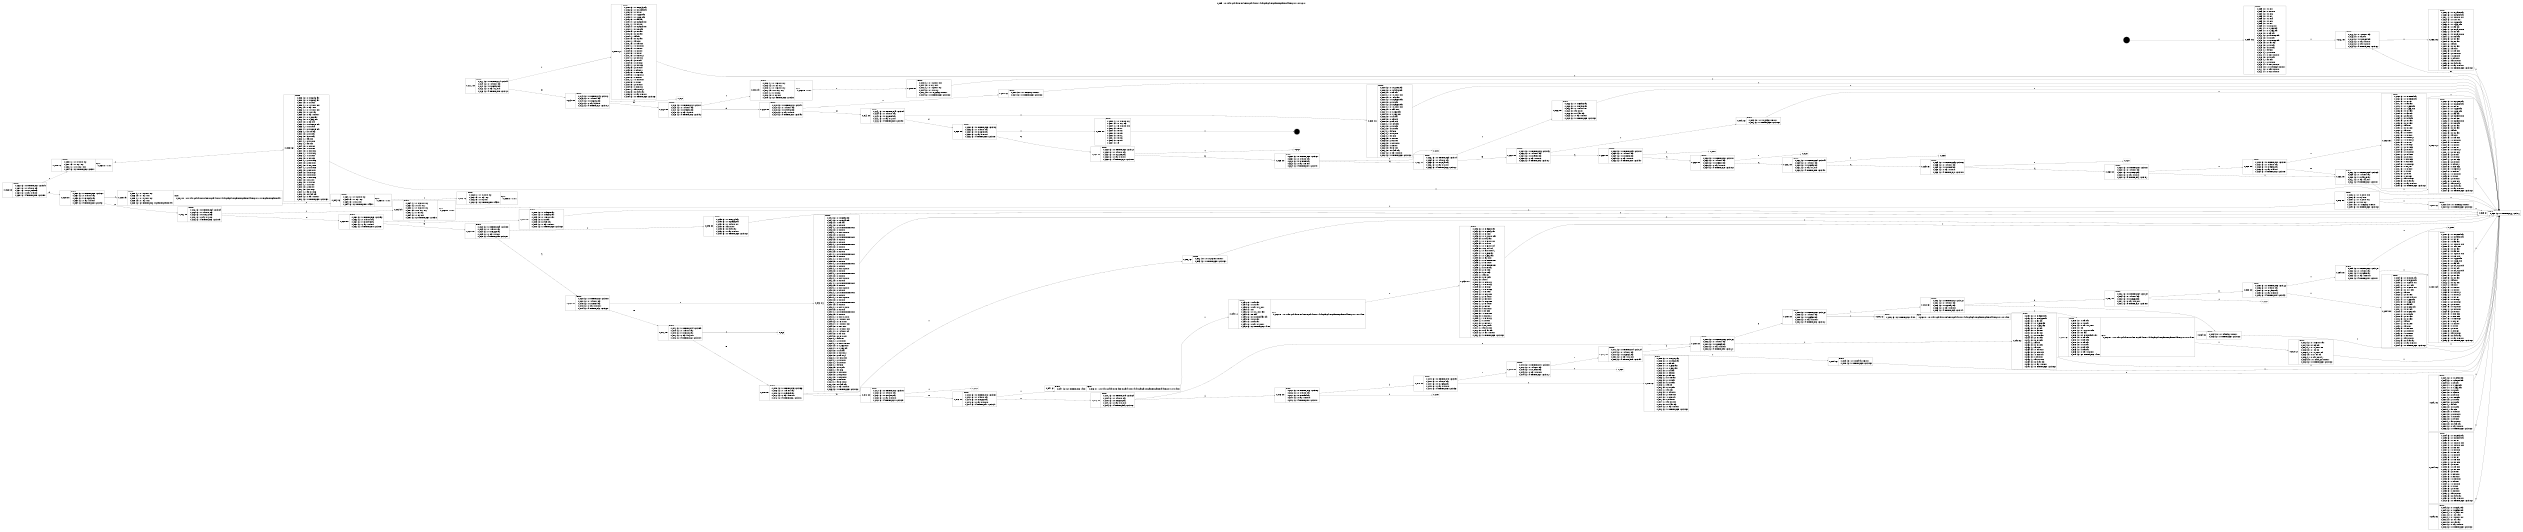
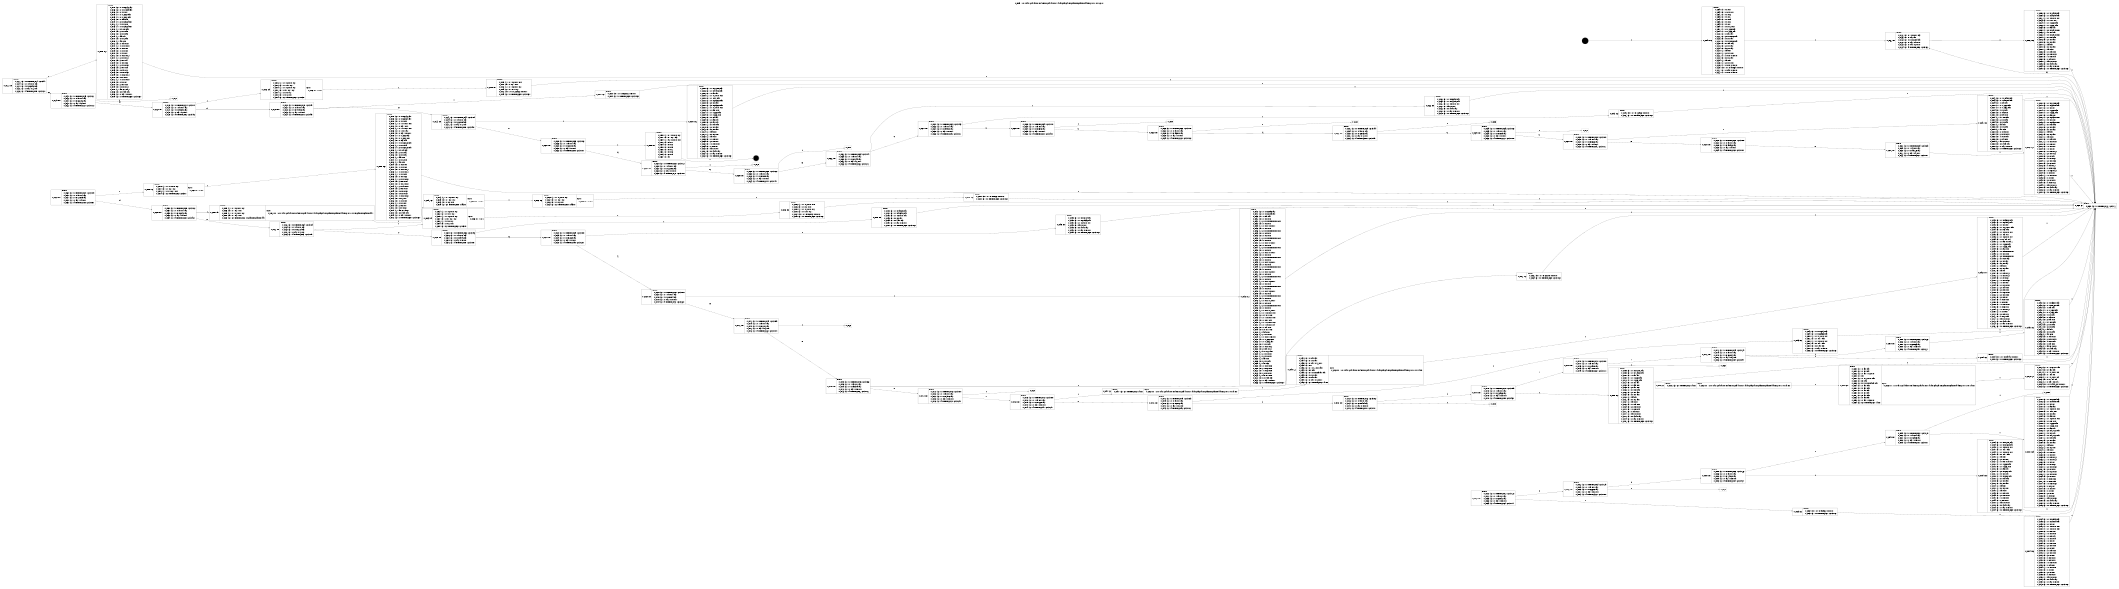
node "0x401f68 [137]": removed
edge "0x4015fc [28]" -> "0x401634 [28]": now "0x4015fc [28]" -> "0x4022e4 [86]"
edge "0x4020c6 [32]" -> "0x4022b2 [15]": now "0x4022a3 [15]" -> "0x4022b2 [15]"
node "0x40182c [28]": removed
edge "0x401784 [28]" -> "0x401810 [28]": now "0x401784 [28]" -> "0x4020e6 [36]"
